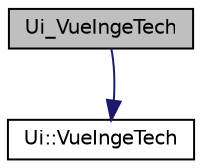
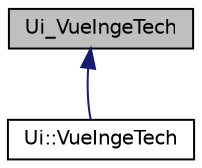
edge "Ui_VueIngeTech" -> "Ui::VueIngeTech": reversed
